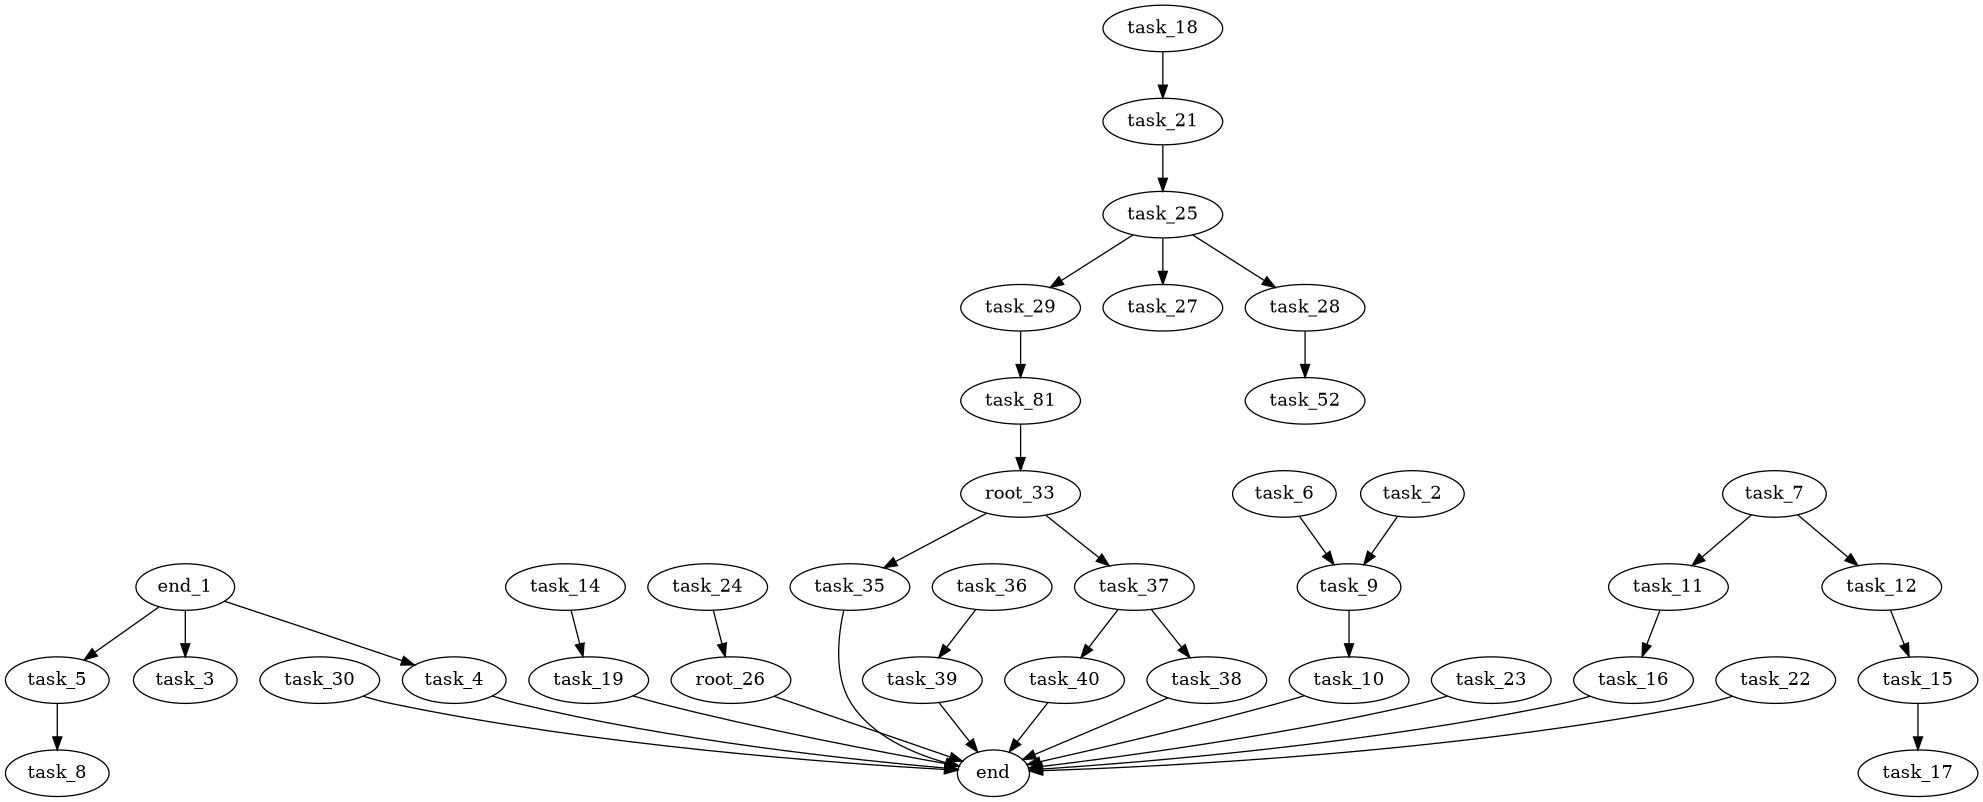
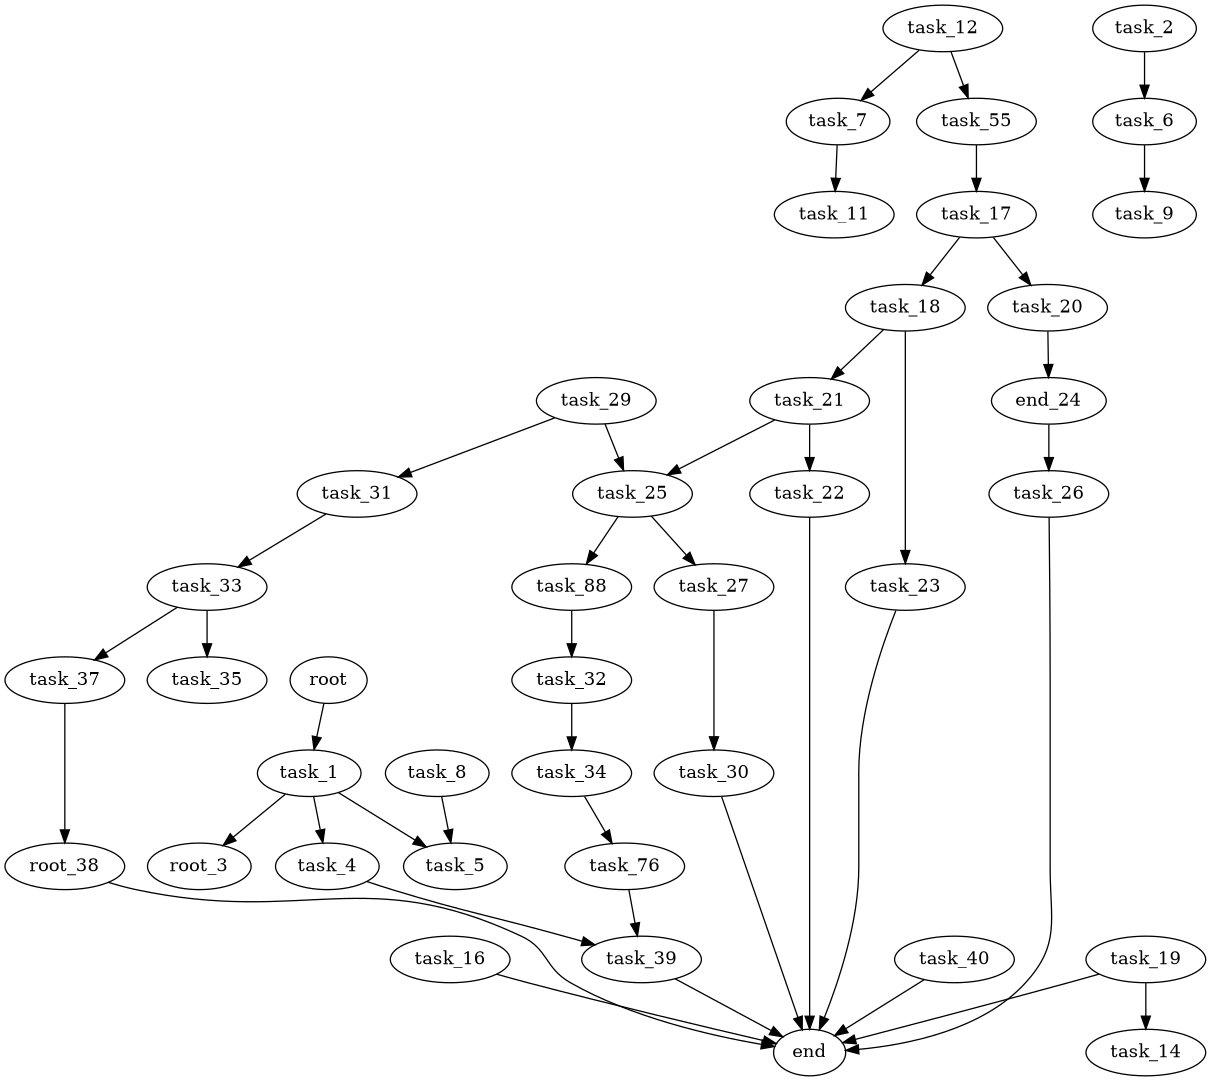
edge "task_17" -> "task_18": added
edge "task_25" -> "task_29": reversed
node "task_20": added
node "task_28": label "task_28" -> "task_88"
node "task_81": label "task_81" -> "task_31"
node "task_52": label "task_52" -> "task_32"
edge "task_21" -> "task_22": added
edge "task_18" -> "task_23": added
node "root_33": label "root_33" -> "task_33"
edge "task_2" -> "task_9": now "task_2" -> "task_6"
edge "task_7" -> "task_12": reversed
node "end_1": label "end_1" -> "task_1"
node "task_24": label "task_24" -> "end_24"
node "task_36": label "task_36" -> "task_76"
edge "task_14" -> "task_19": reversed
edge "task_11" -> "task_16": removed
edge "task_37" -> "task_40": removed
edge "task_27" -> "task_30": added
node "task_3": label "task_3" -> "root_3"
node "root": added
node "root_26": label "root_26" -> "task_26"
node "task_38": label "task_38" -> "root_38"
node "task_10": removed
node "task_15": label "task_15" -> "task_55"
edge "task_35" -> "end": removed
edge "task_5" -> "task_8": reversed
edge "task_4" -> "end": now "task_4" -> "task_39"
node "task_34": added
